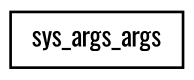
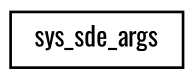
node "sys_args_args": label "sys_args_args" -> "sys_sde_args"
